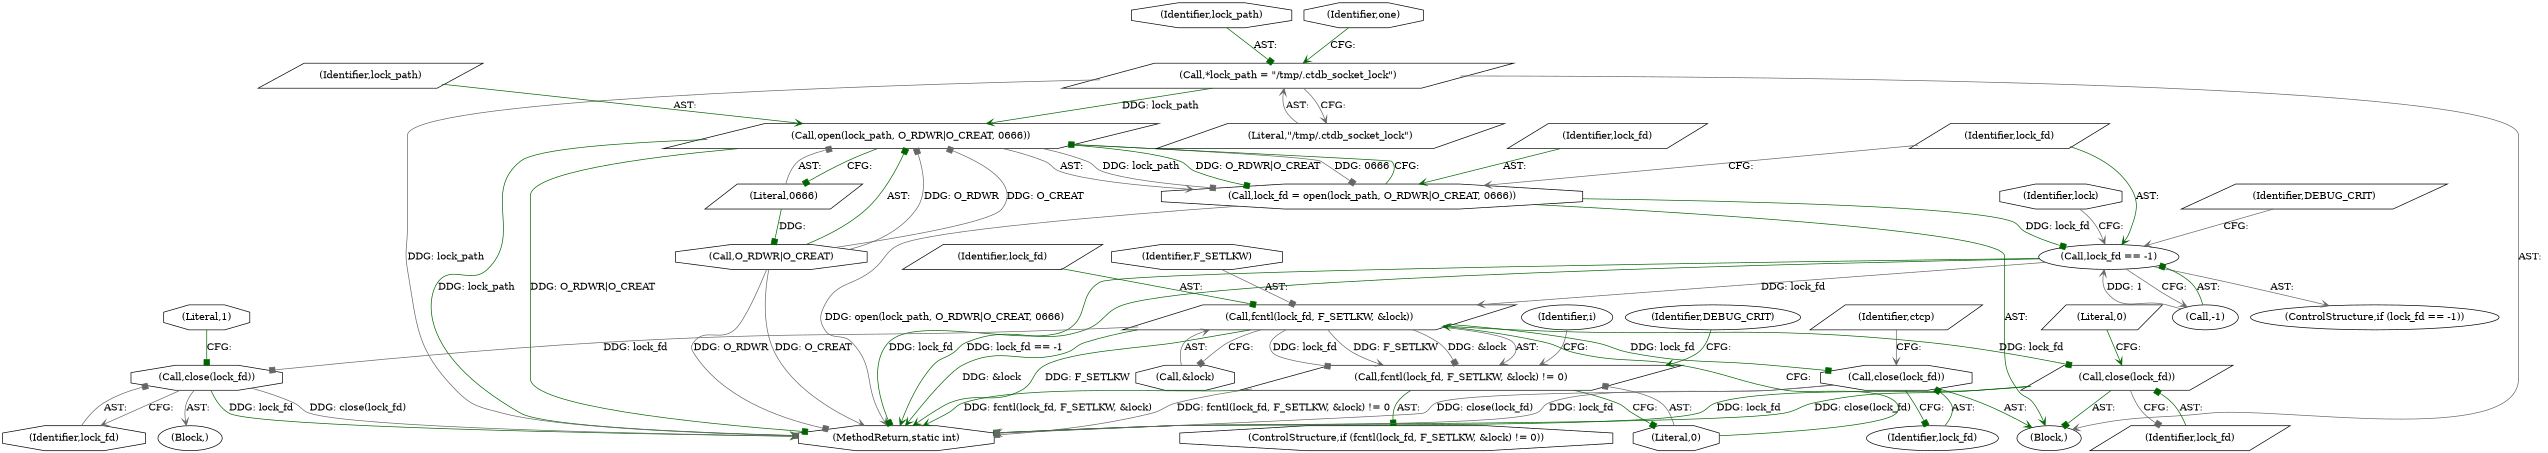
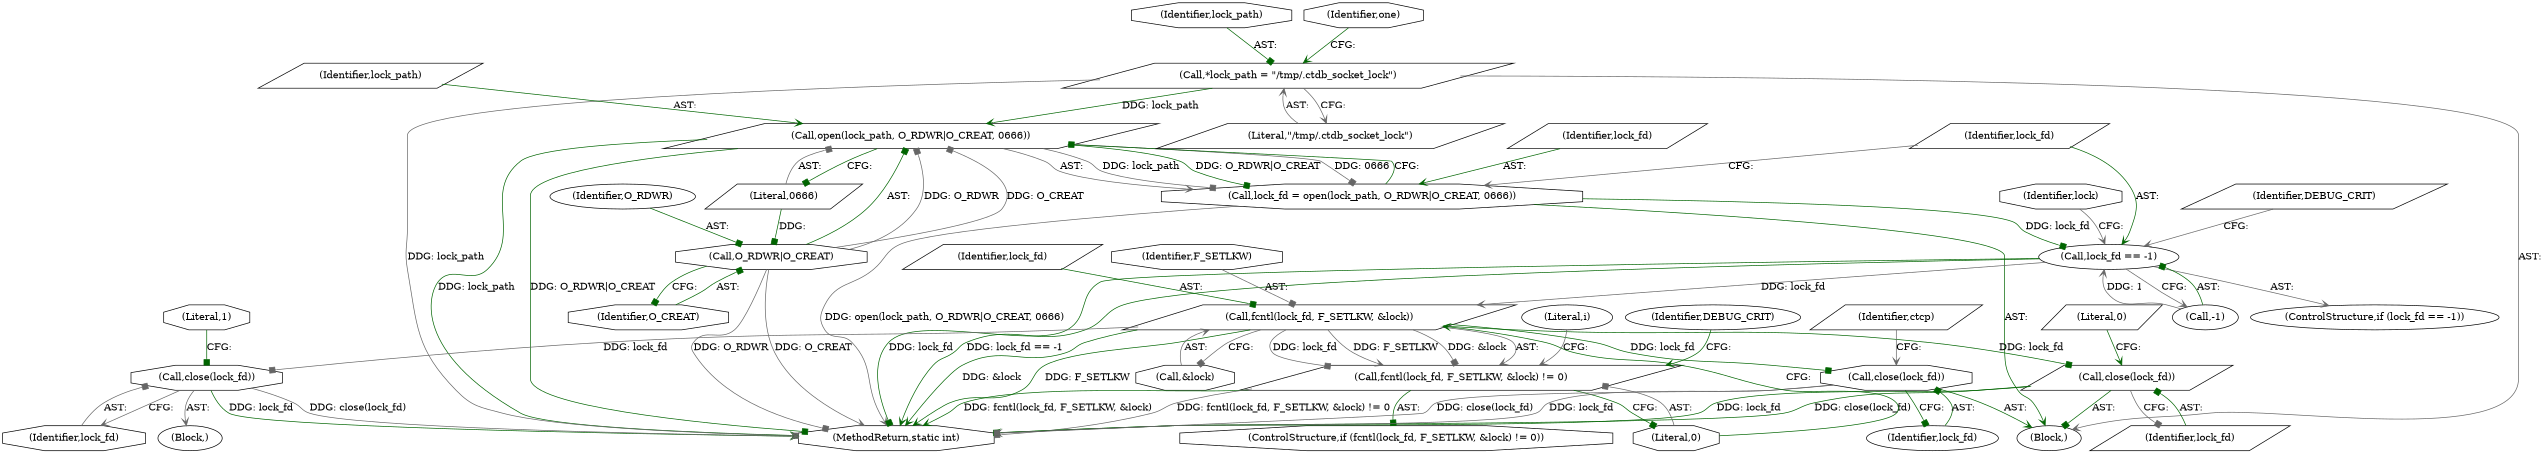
node "(Identifier,O_RDWR)": added
node "(Identifier,O_CREAT)": added
node "(Identifier,i)": label "(Identifier,i)" -> "(Literal,i)"
